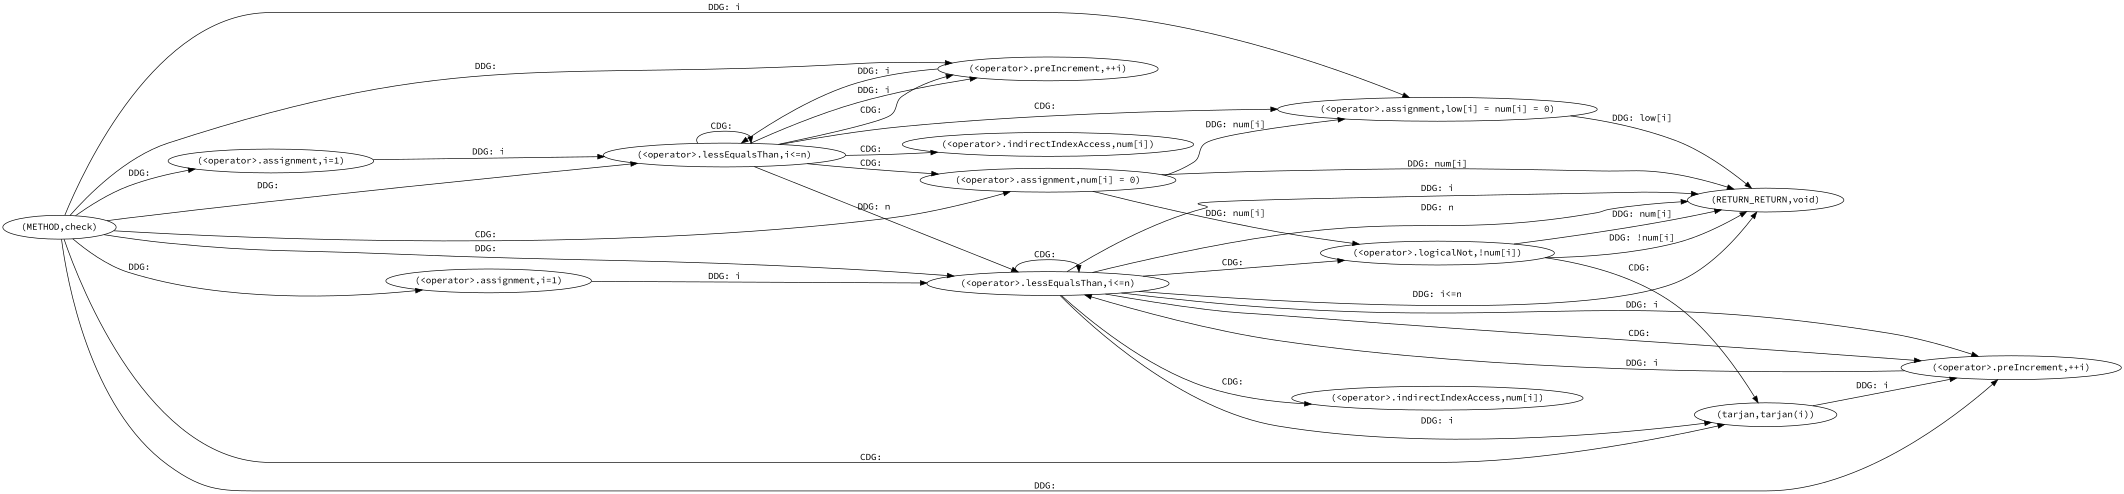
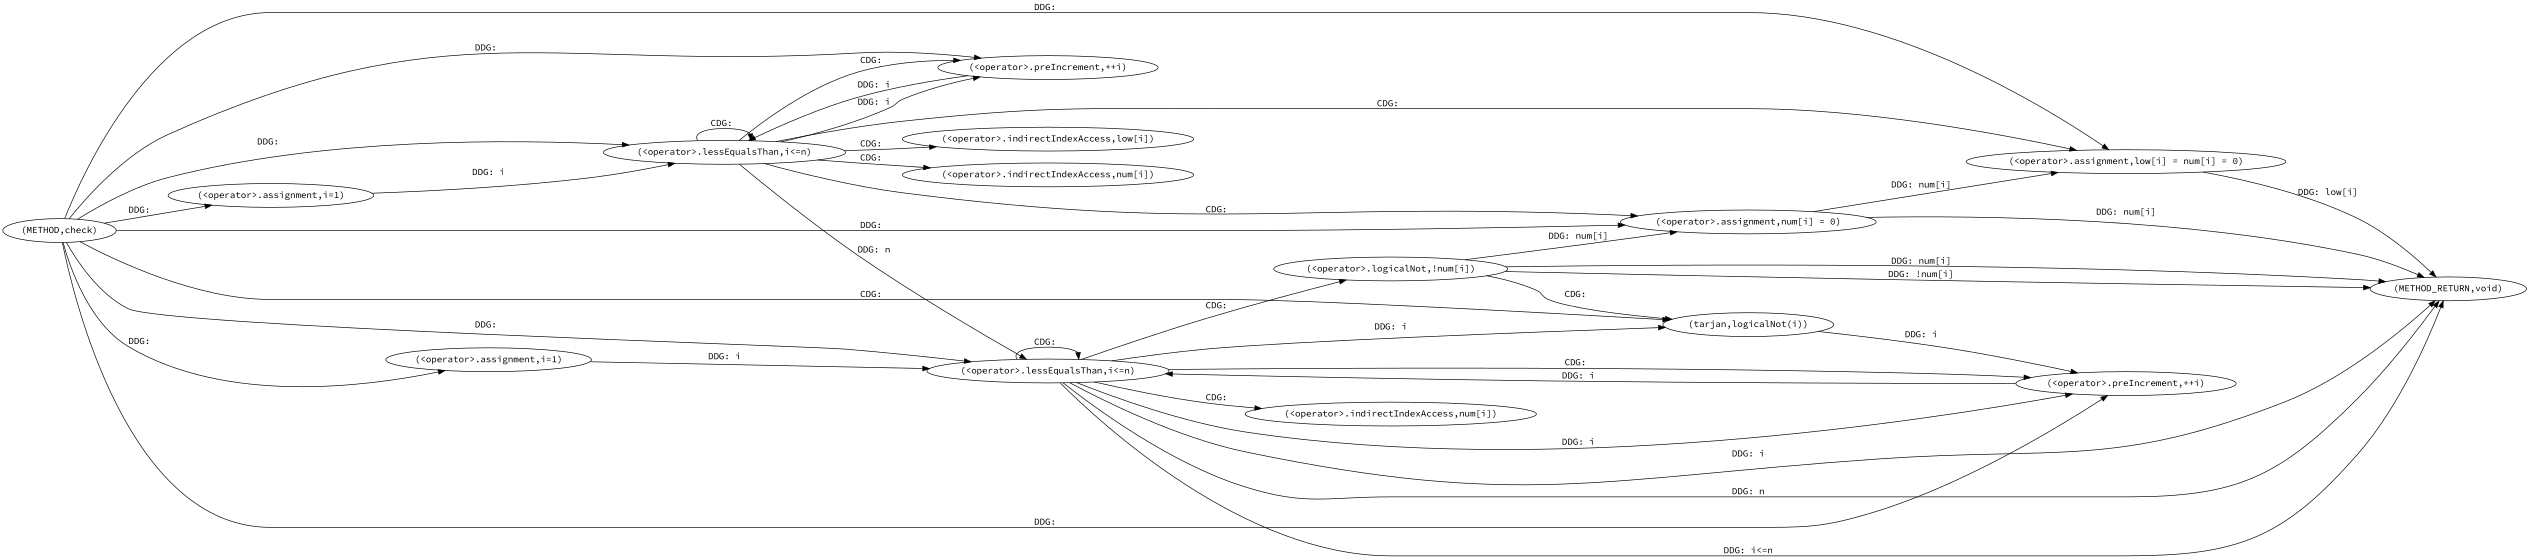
edge "(METHOD,check)" -> "(<operator>.assignment,low[i] = num[i] = 0)": label "DDG: i" -> "DDG: "
node "(<operator>.indirectIndexAccess,low[i])": added
node "(RETURN_RETURN,void)": label "(RETURN_RETURN,void)" -> "(METHOD_RETURN,void)"
edge "(<operator>.assignment,num[i] = 0)" -> "(<operator>.logicalNot,!num[i])": reversed
edge "(METHOD,check)" -> "(<operator>.assignment,num[i] = 0)": label "CDG: " -> "DDG: "
node "(tarjan,tarjan(i))": label "(tarjan,tarjan(i))" -> "(tarjan,logicalNot(i))"
